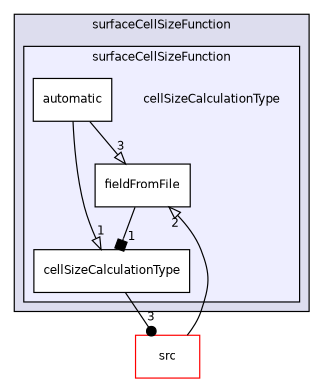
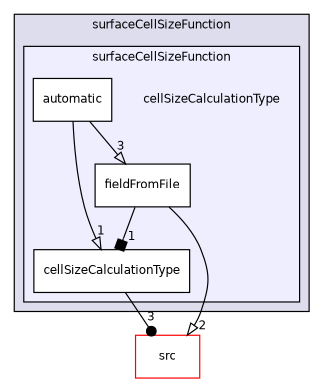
edge "src" -> "fieldFromFile": reversed
